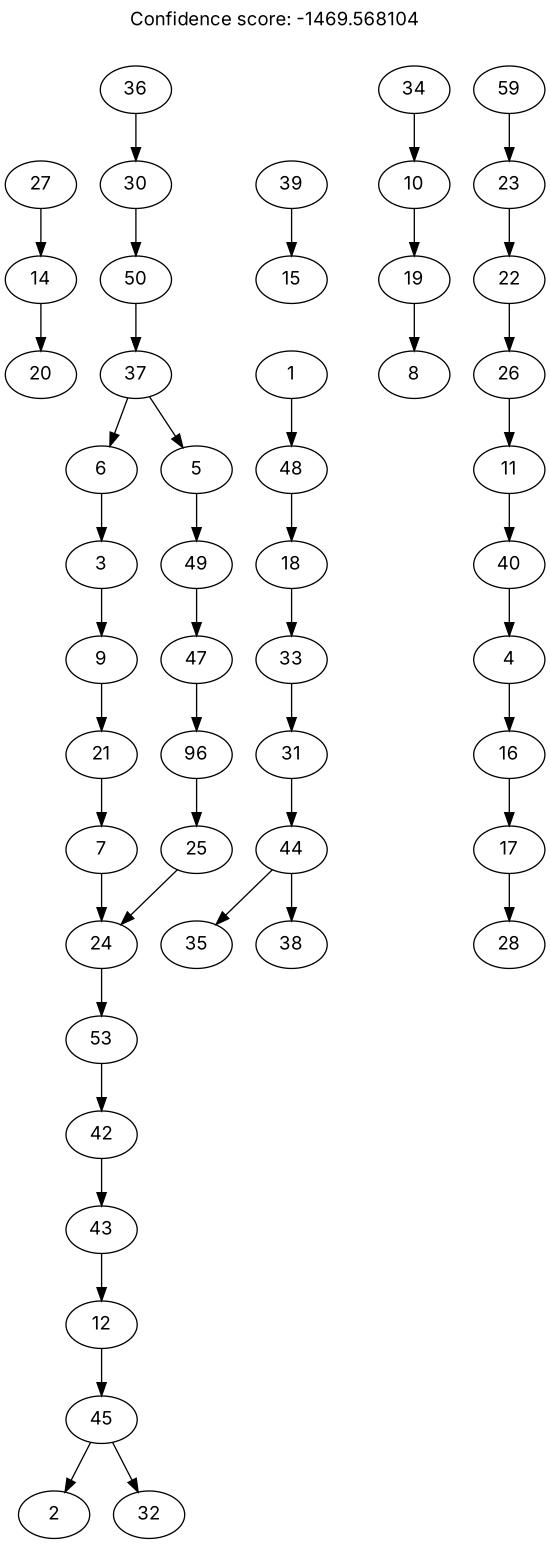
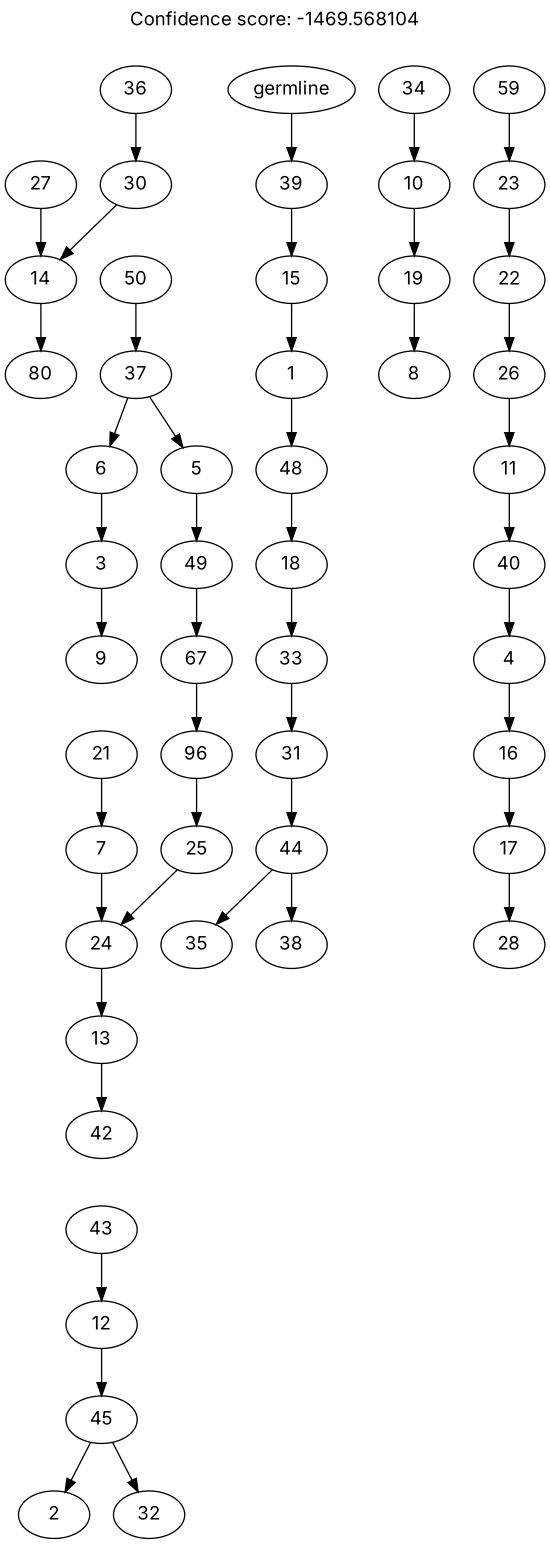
node "germline": added
edge "30" -> "50": now "30" -> "14"
edge "15" -> "1": added
node "20": label "20" -> "80"
node "47": label "47" -> "67"
edge "9" -> "21": removed
node "53": label "53" -> "13"
edge "42" -> "43": removed
